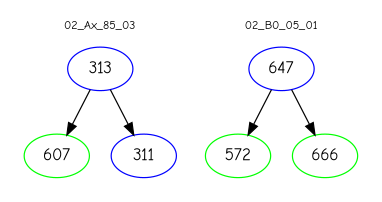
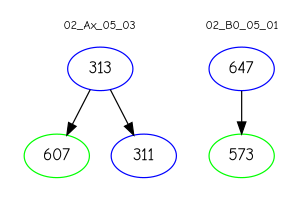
cluster "02_Ax_85_03": label "02_Ax_85_03" -> "02_Ax_05_03"
node "572": label "572" -> "573"
node "666": removed
